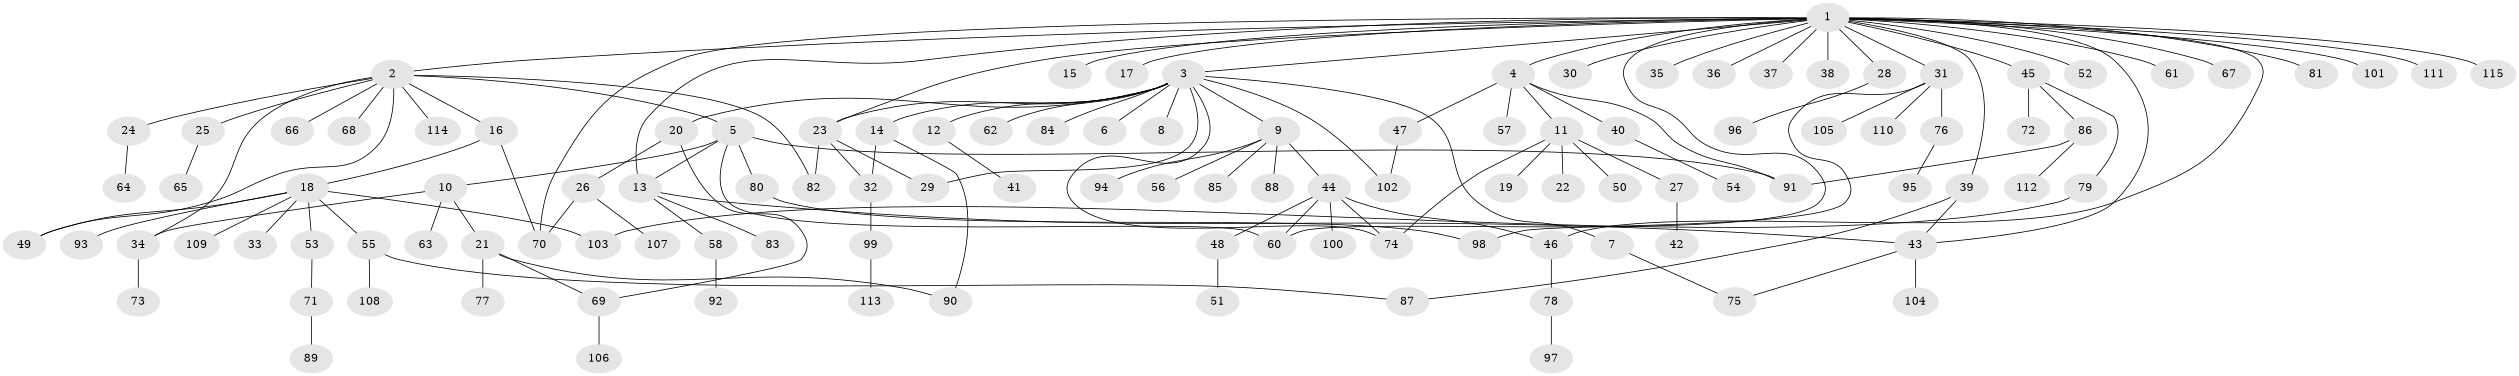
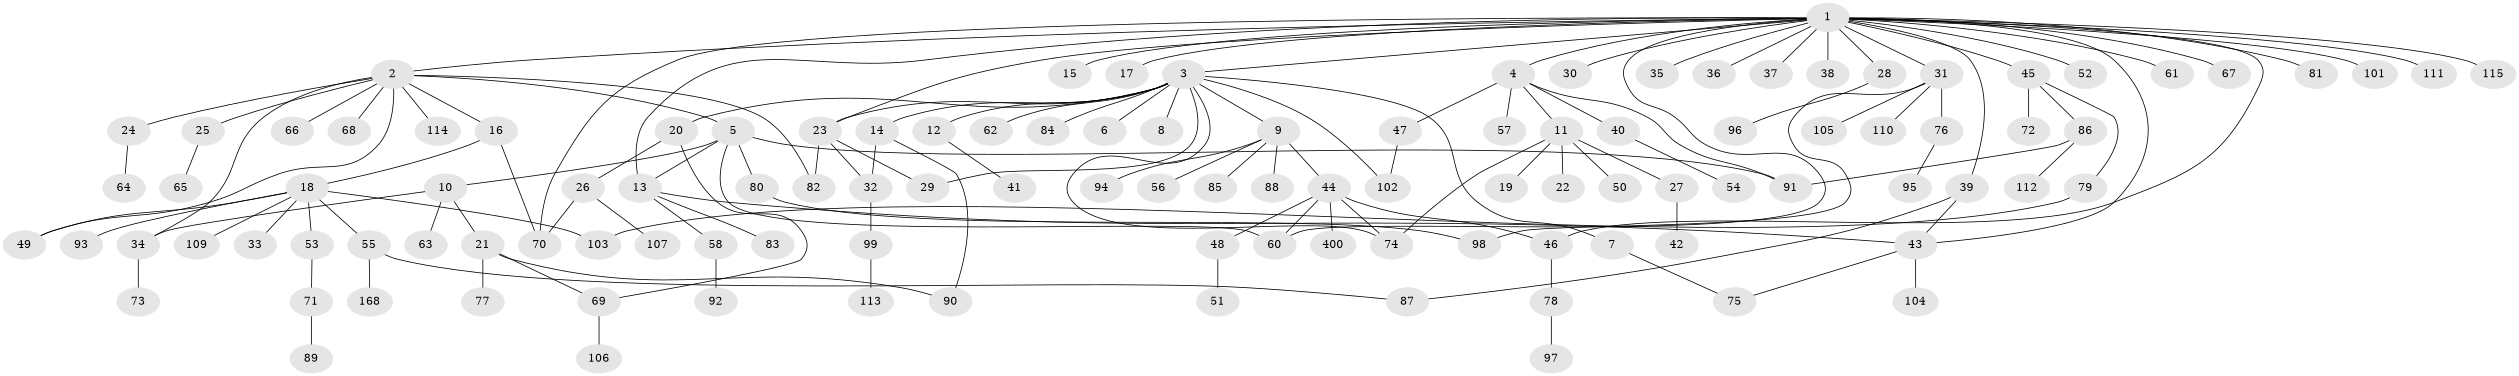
node "100": label "100" -> "400"
node "108": label "108" -> "168"
